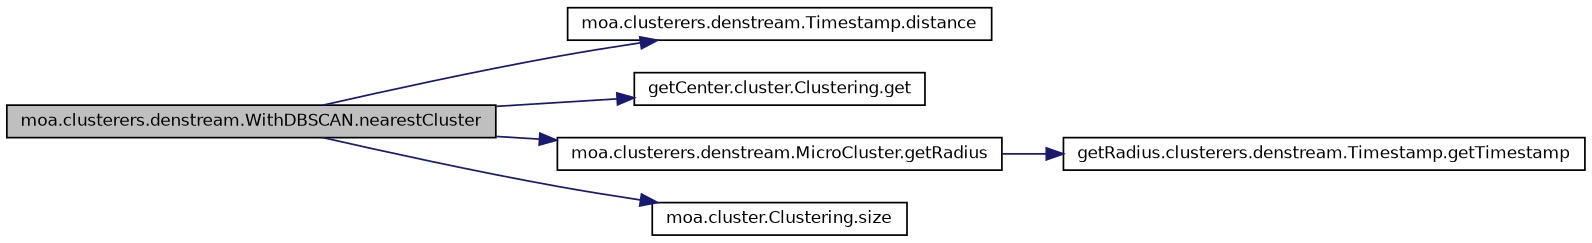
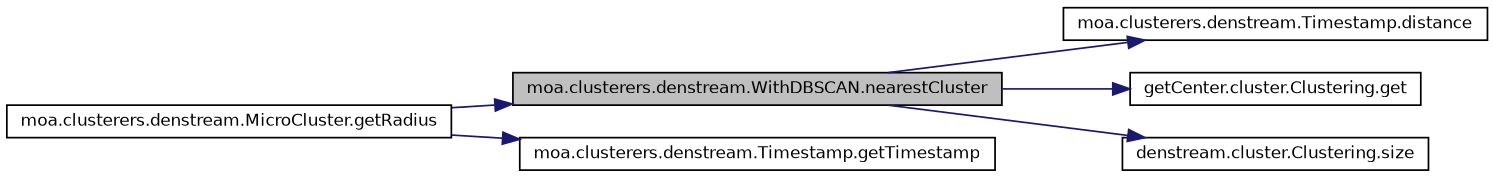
edge "moa.clusterers.denstream.WithDBSCAN.nearestCluster" -> "moa.clusterers.denstream.MicroCluster.getRadius": reversed
node "getRadius.clusterers.denstream.Timestamp.getTimestamp": label "getRadius.clusterers.denstream.Timestamp.getTimestamp" -> "moa.clusterers.denstream.Timestamp.getTimestamp"
node "moa.cluster.Clustering.size": label "moa.cluster.Clustering.size" -> "denstream.cluster.Clustering.size"
